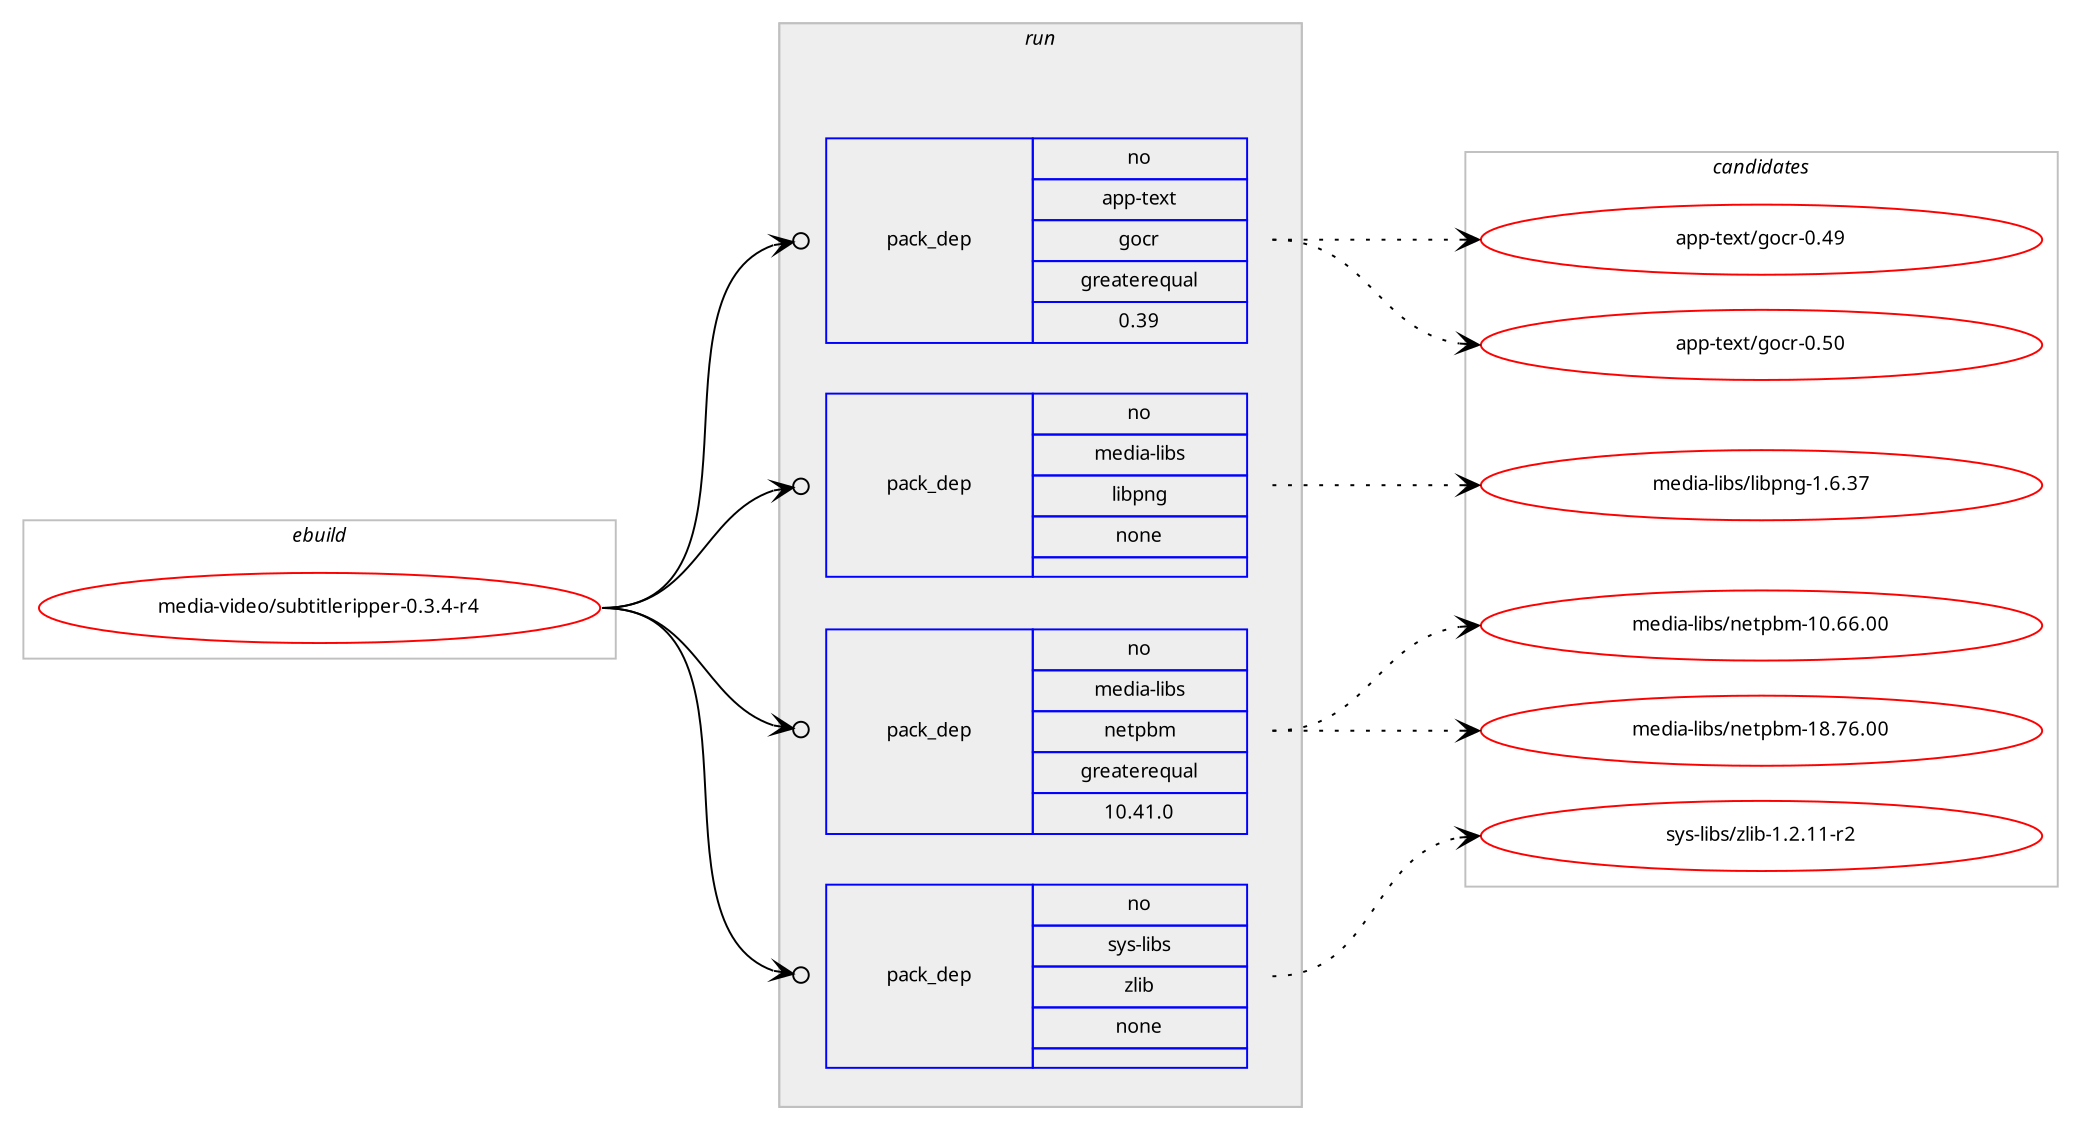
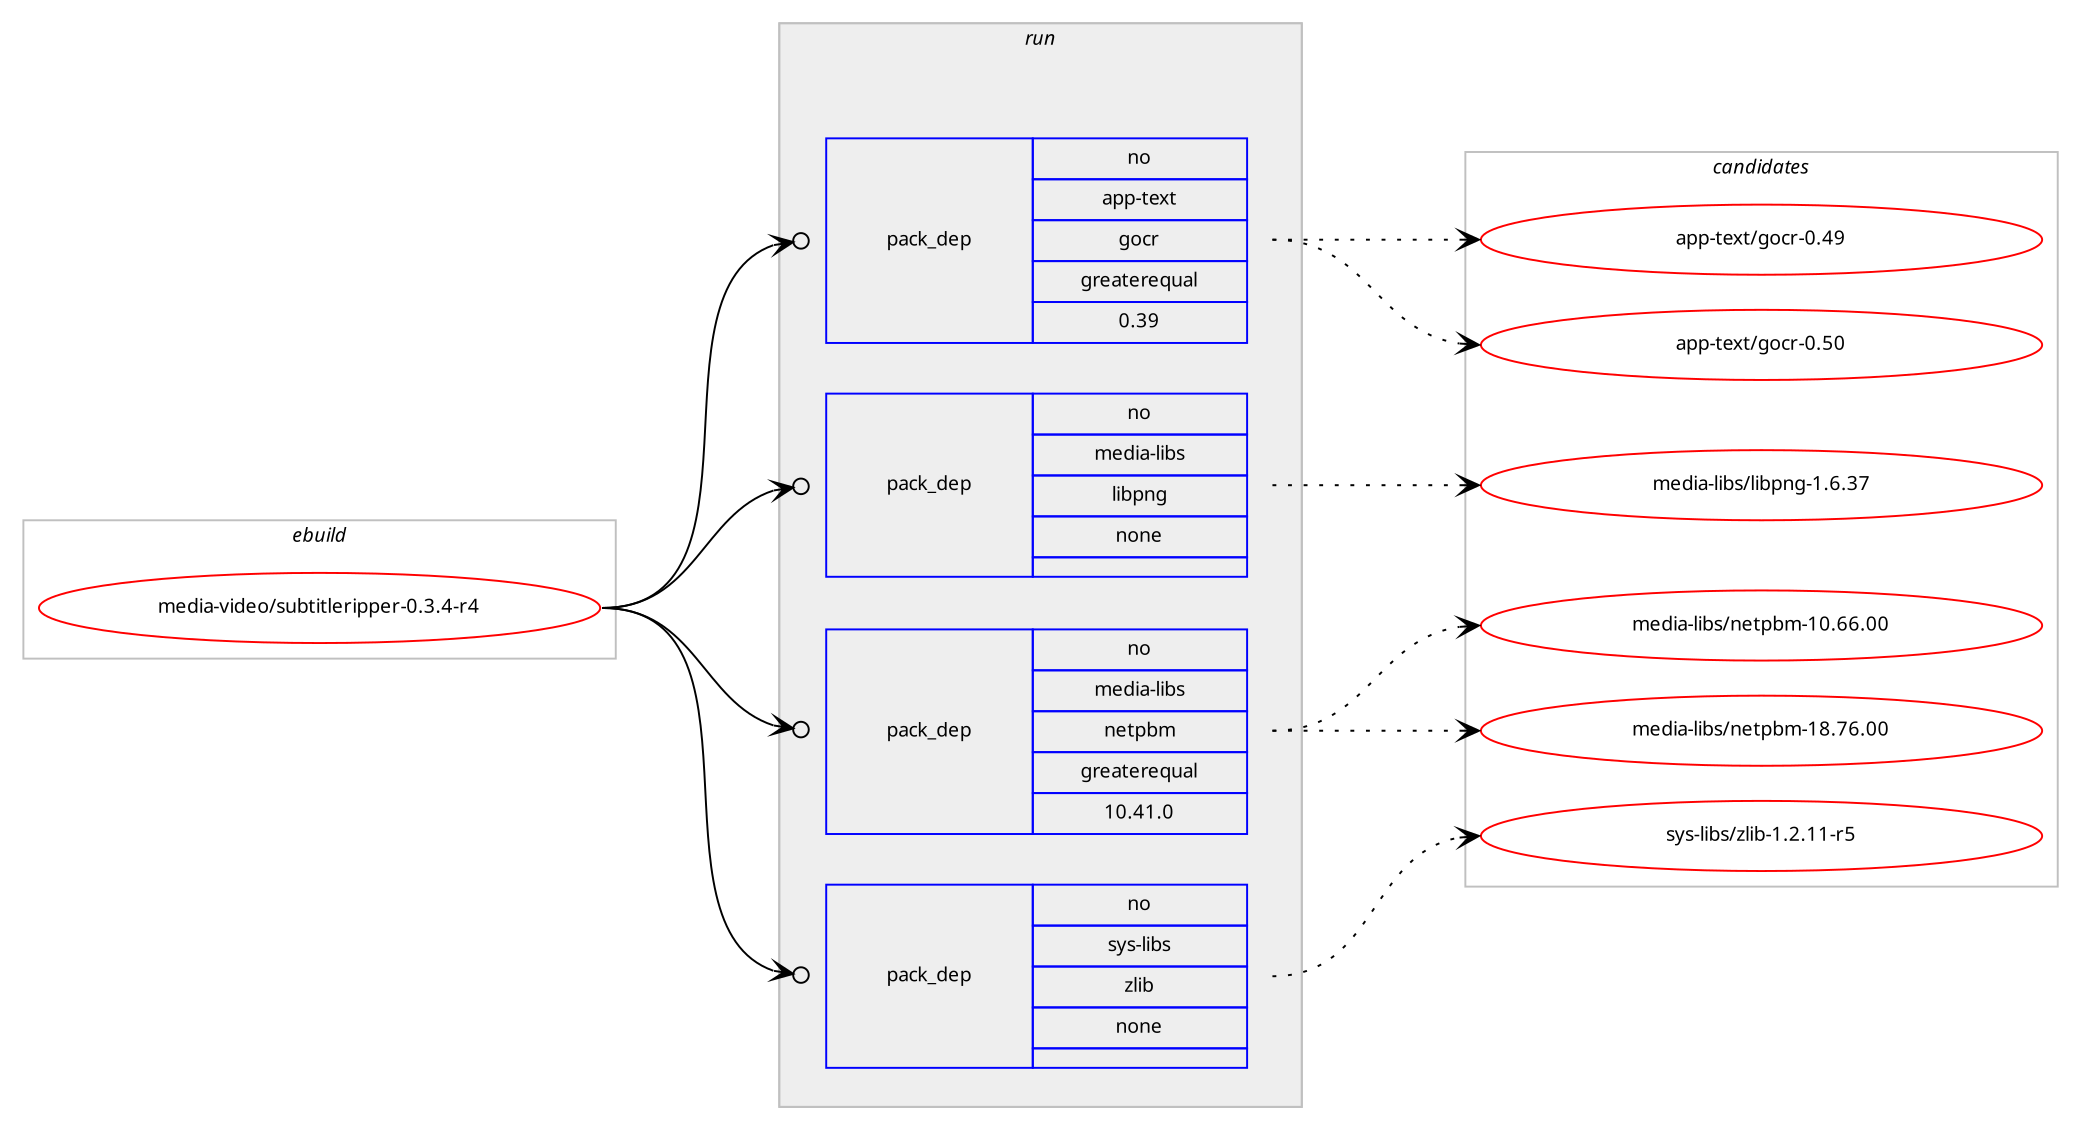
node "sys-libs/zlib-1.2.11-r2": label "sys-libs/zlib-1.2.11-r2" -> "sys-libs/zlib-1.2.11-r5"
